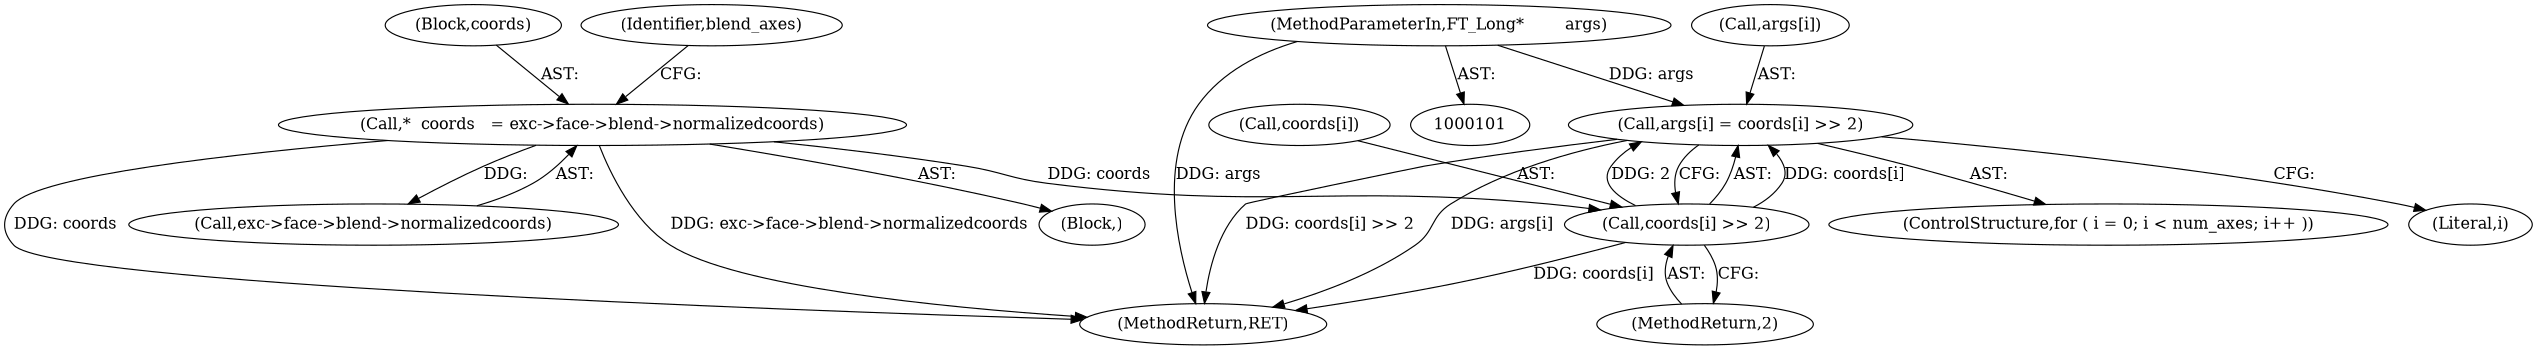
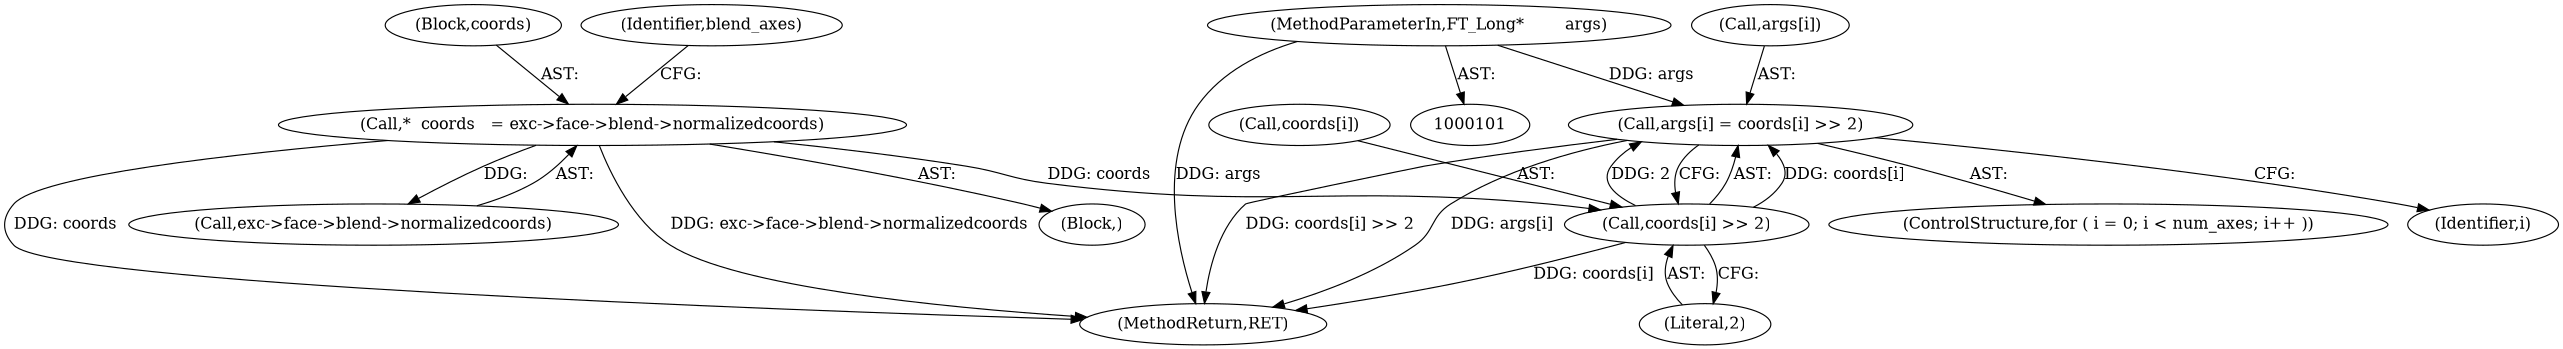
node "(Literal,i)": label "(Literal,i)" -> "(Identifier,i)"
node "(MethodReturn,2)": label "(MethodReturn,2)" -> "(Literal,2)"
